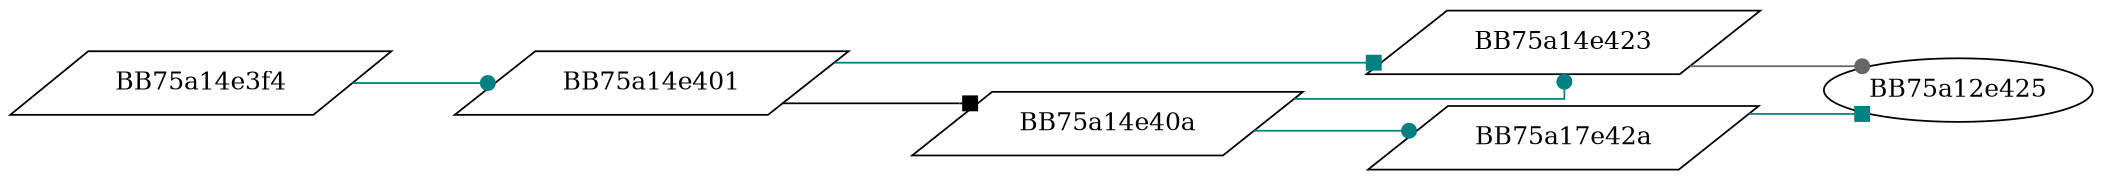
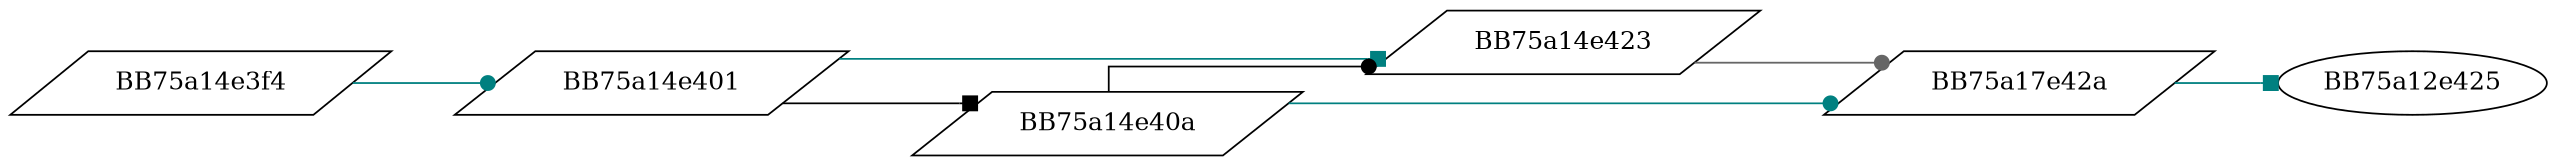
edge "BB75a14e423" -> "BB75a12e425": now "BB75a14e423" -> "BB75a17e42a"
edge "BB75a14e40a" -> "BB75a14e423": color teal -> black
